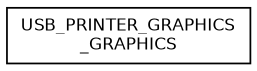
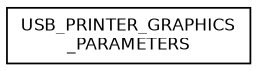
node "USB_PRINTER_GRAPHICS _GRAPHICS": label "USB_PRINTER_GRAPHICS _GRAPHICS" -> "USB_PRINTER_GRAPHICS _PARAMETERS"
